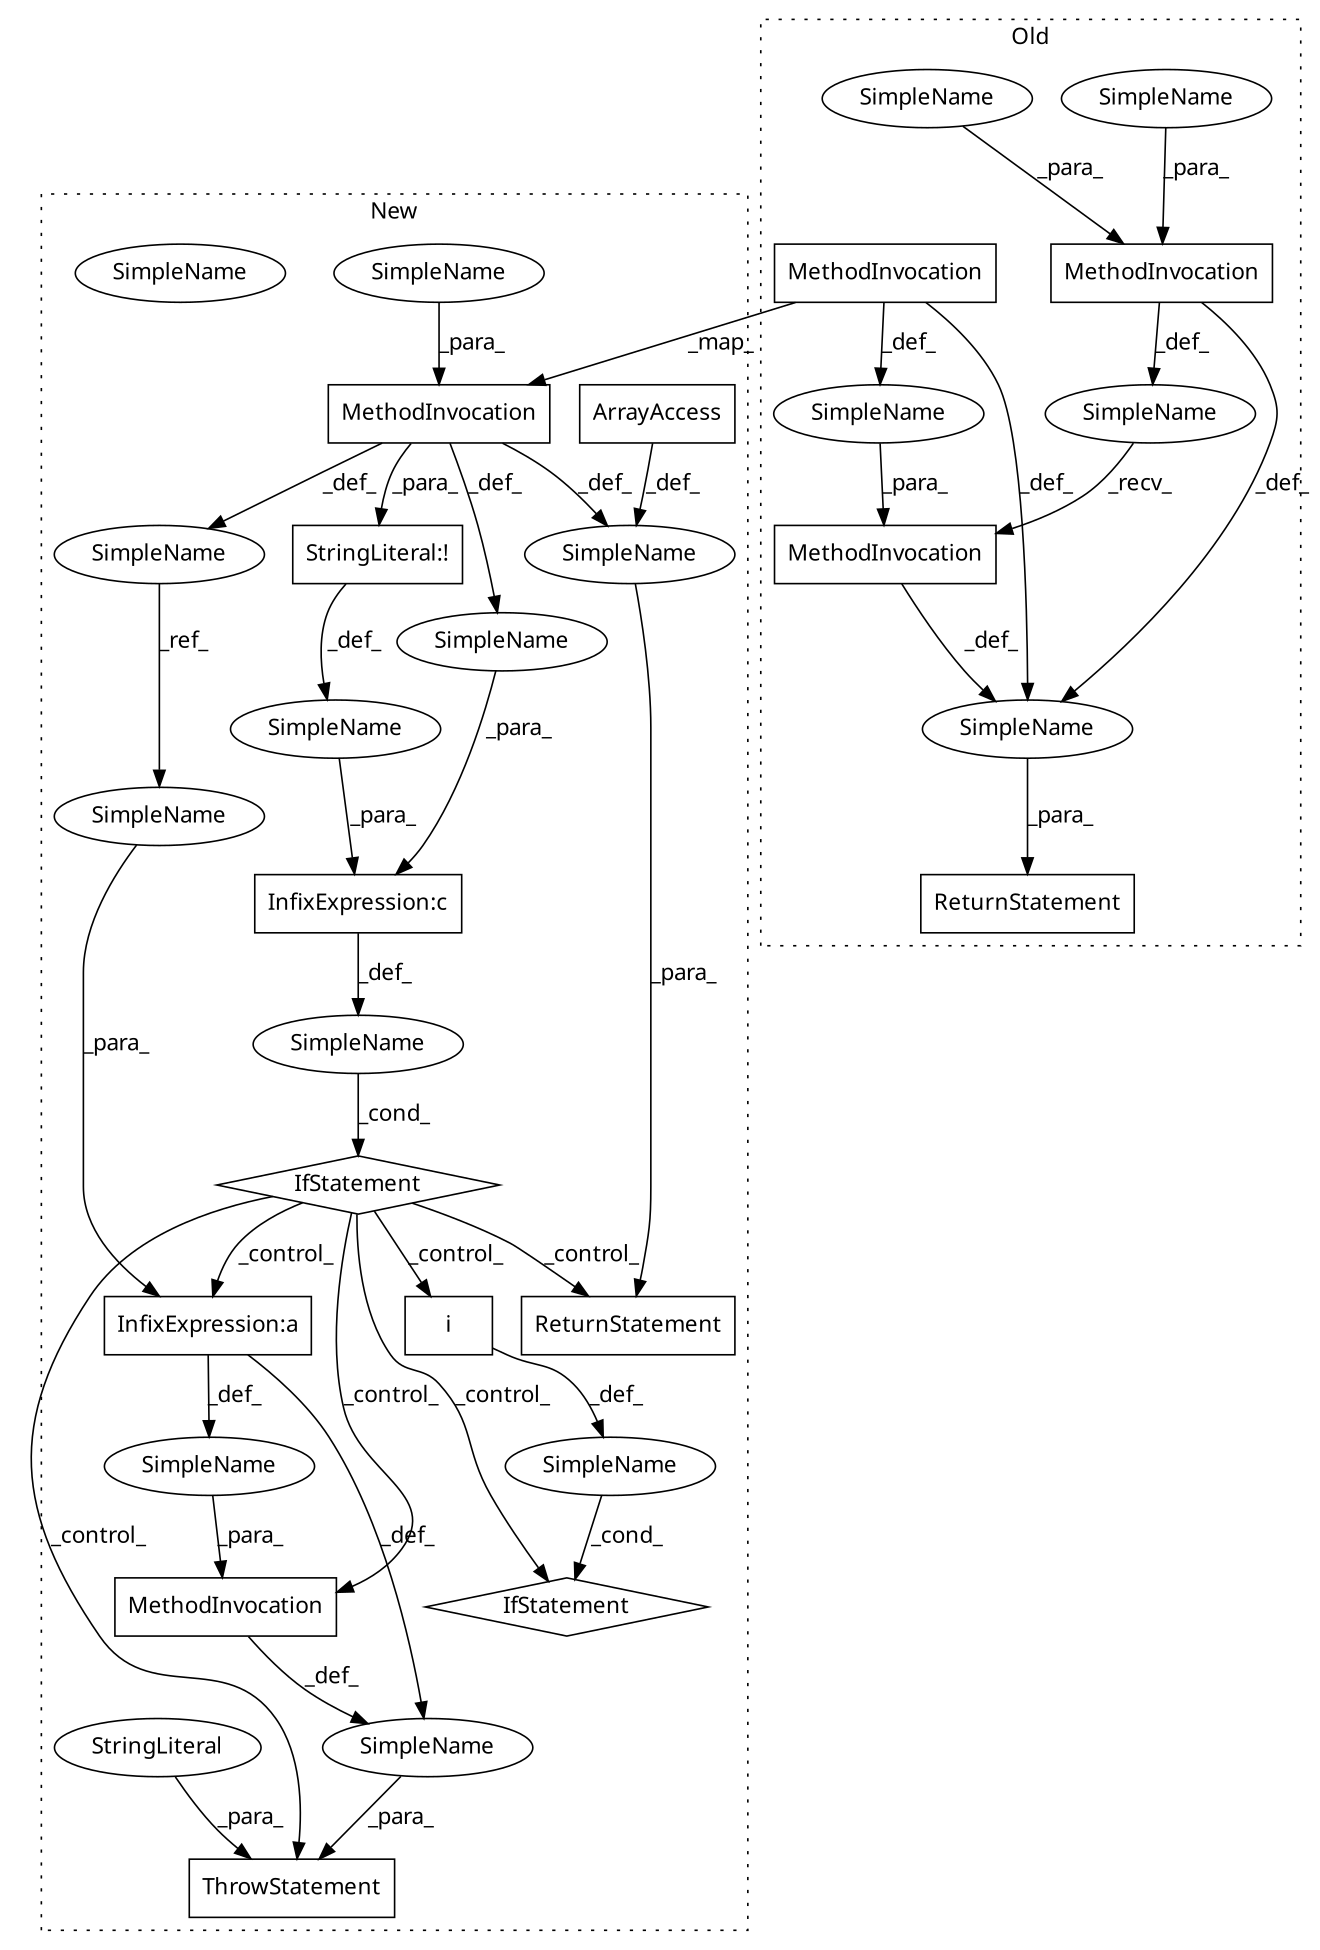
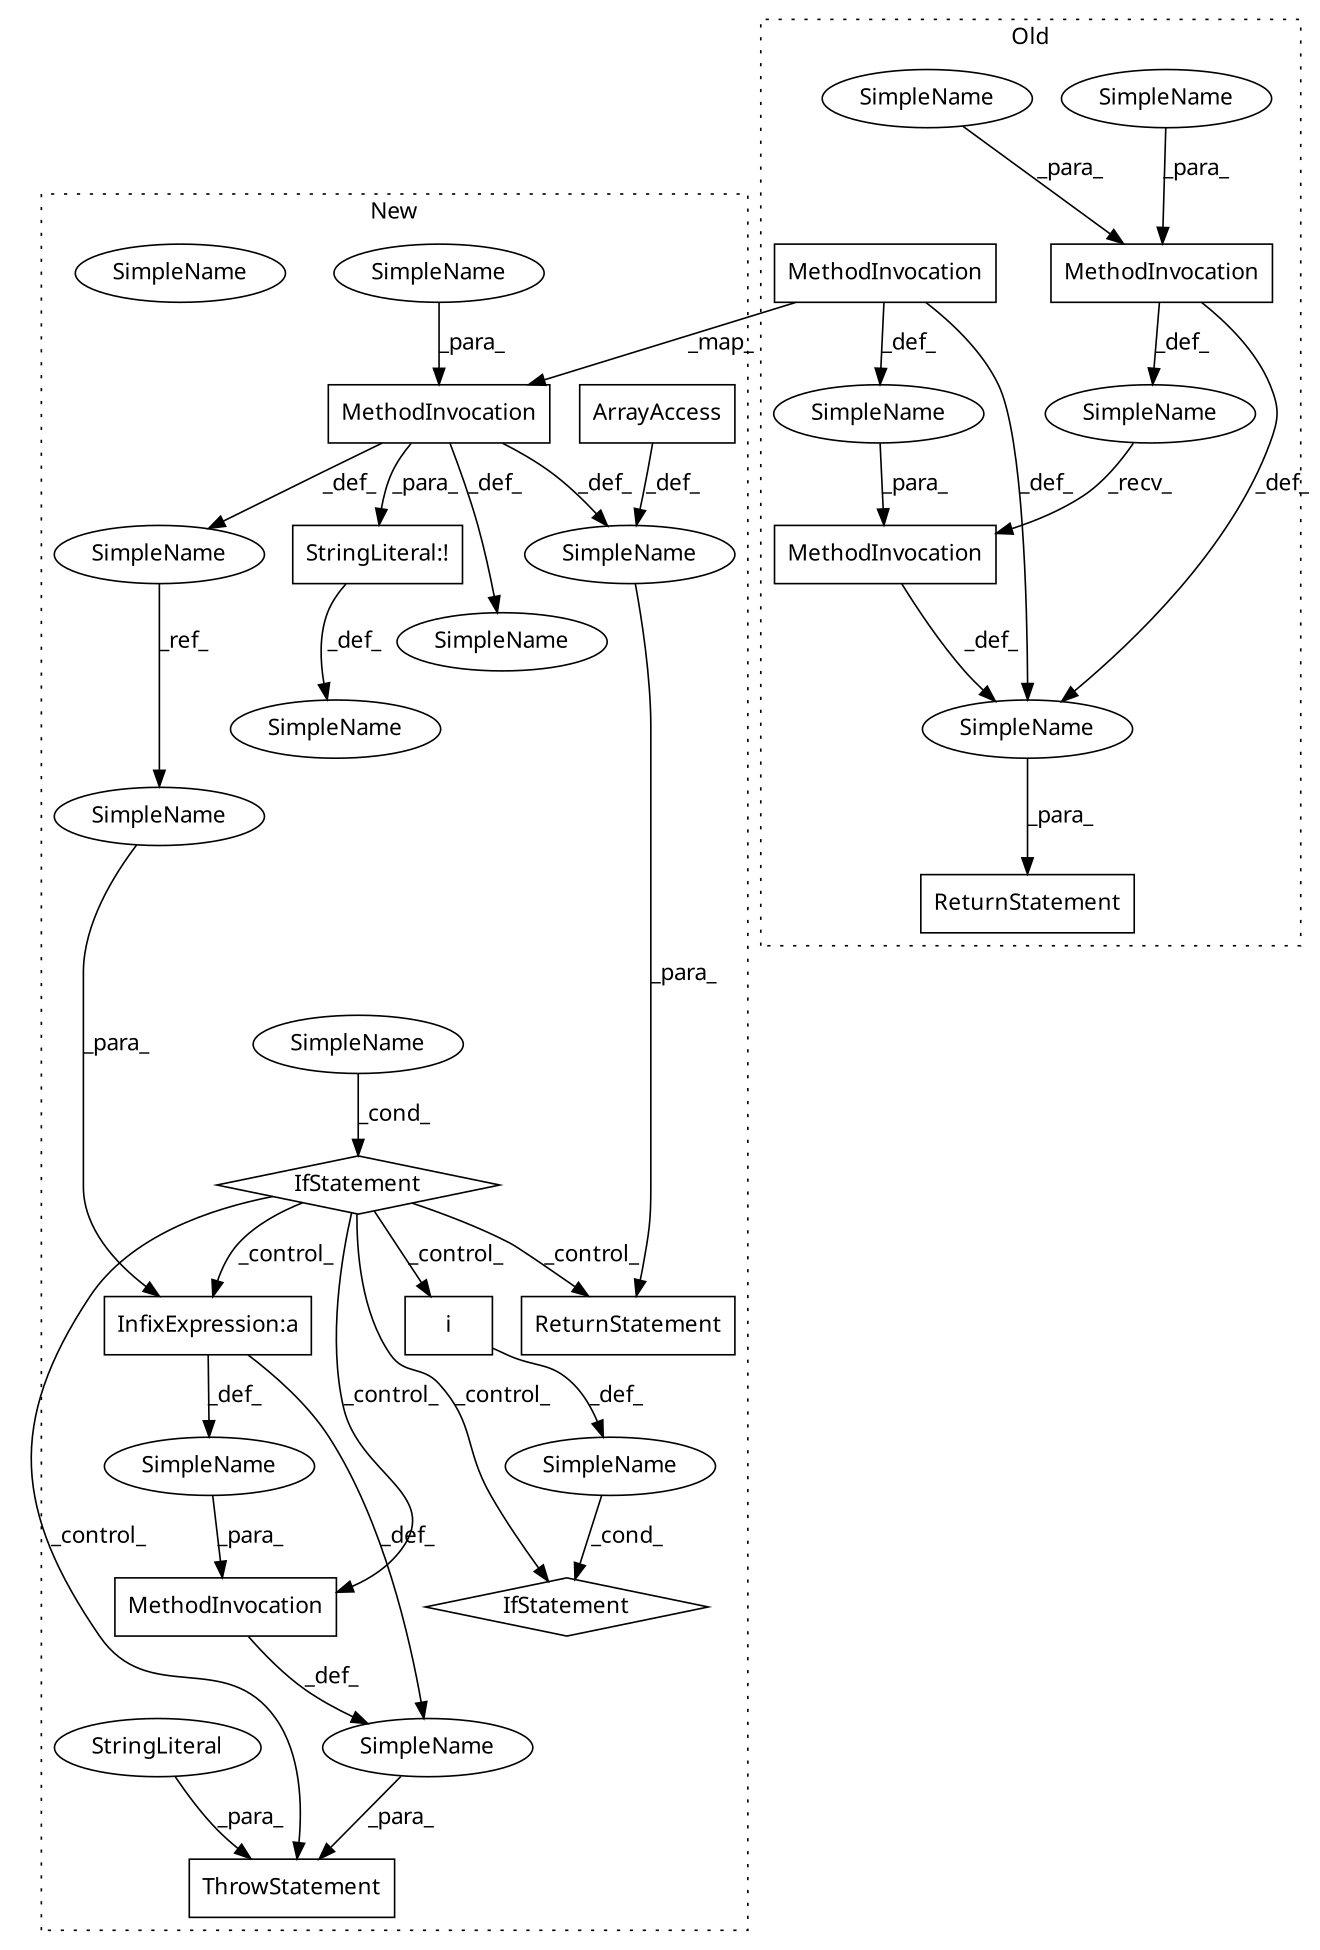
node "InfixExpression:c": removed
